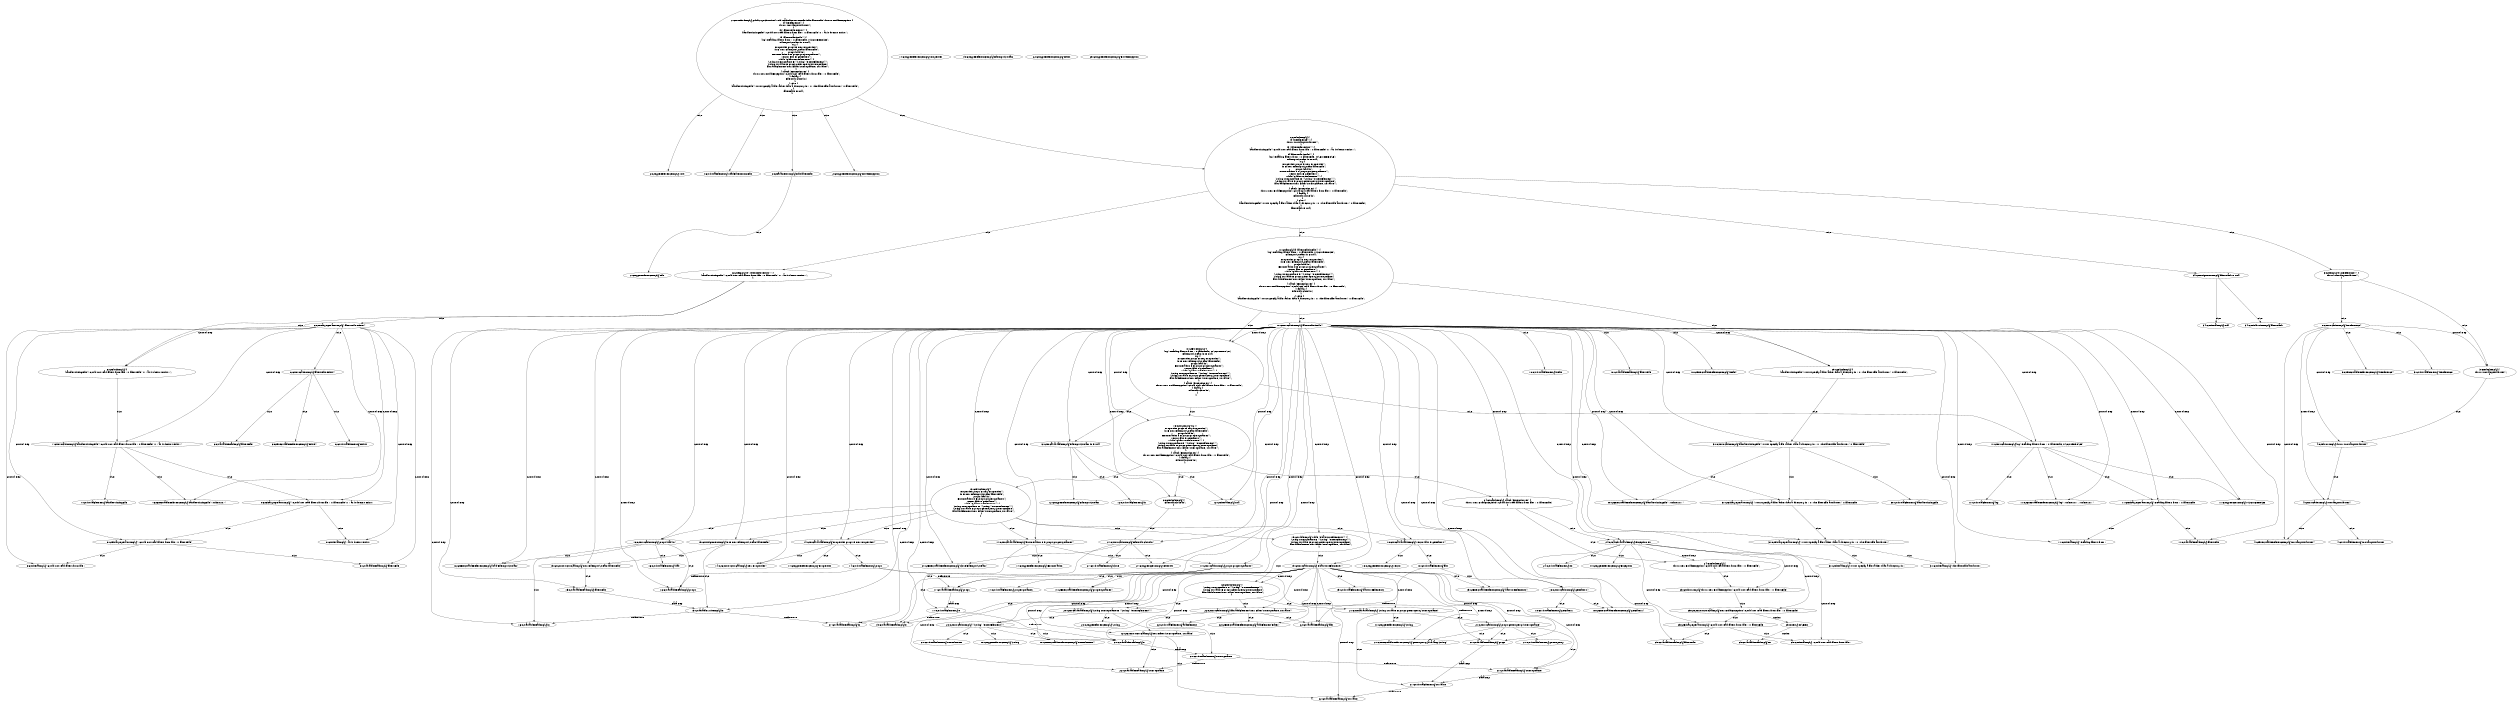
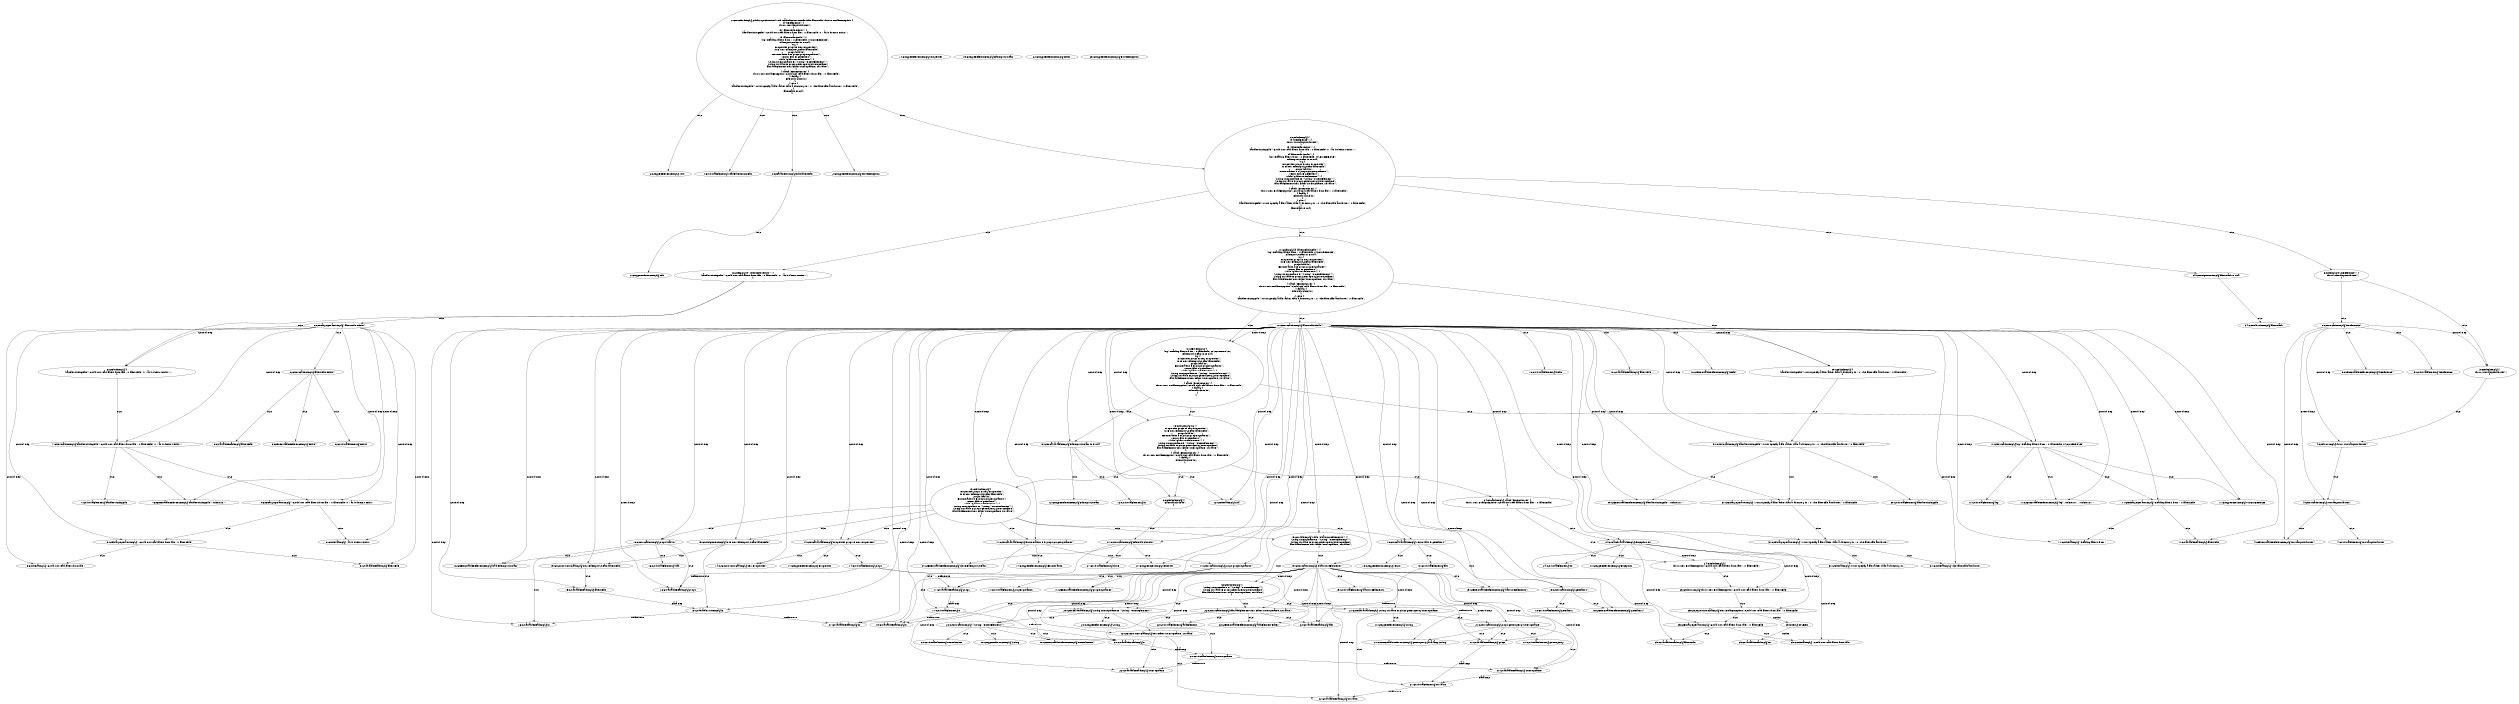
node "34:CtLiteralImpl@null": removed
edge "18:CtVirtualElement@filts" -> "18:CtInvocationImpl@getFilters()": now "18:CtLocalVariableImpl@Vector filts = getFilters()" -> "18:CtInvocationImpl@getFilters()"
